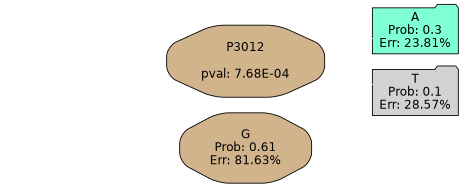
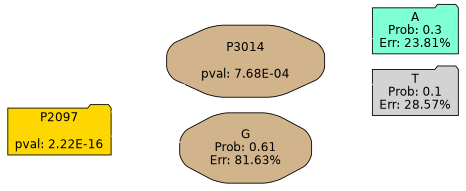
node "P3012 pval: 7.68E-04": label "P3012 pval: 7.68E-04" -> "P3014 pval: 7.68E-04"
node "P2097 pval: 2.22E-16": added
